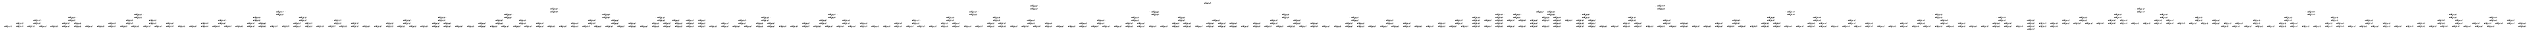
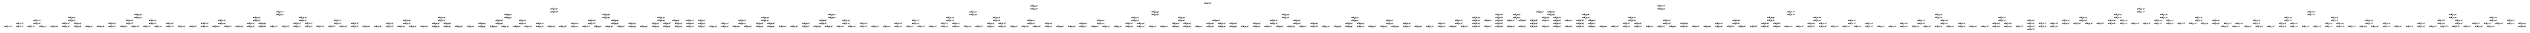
node "Node{data=[6962, 6962]}": added
